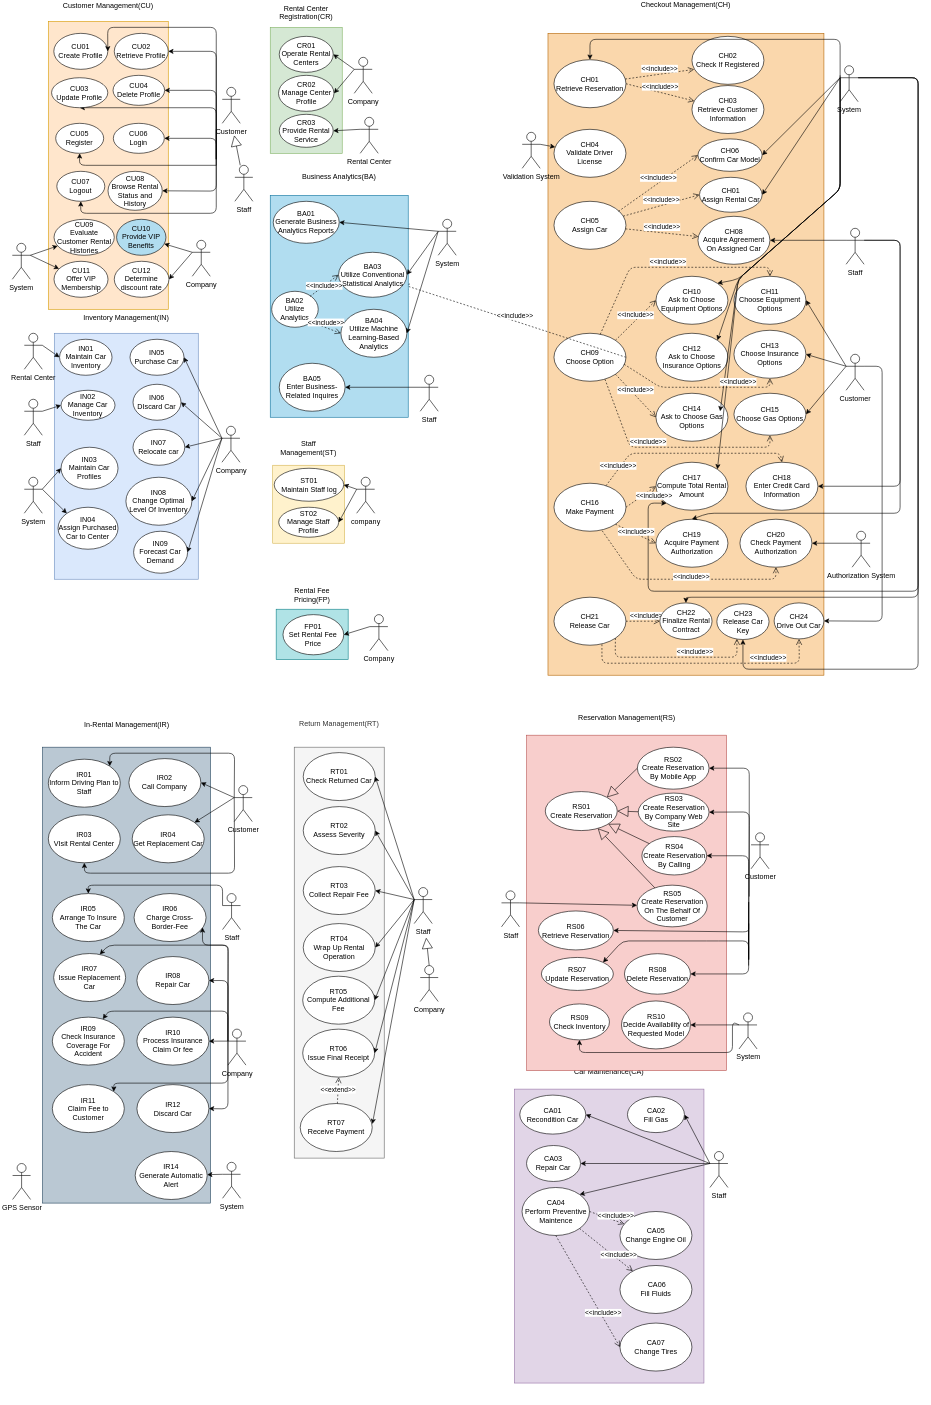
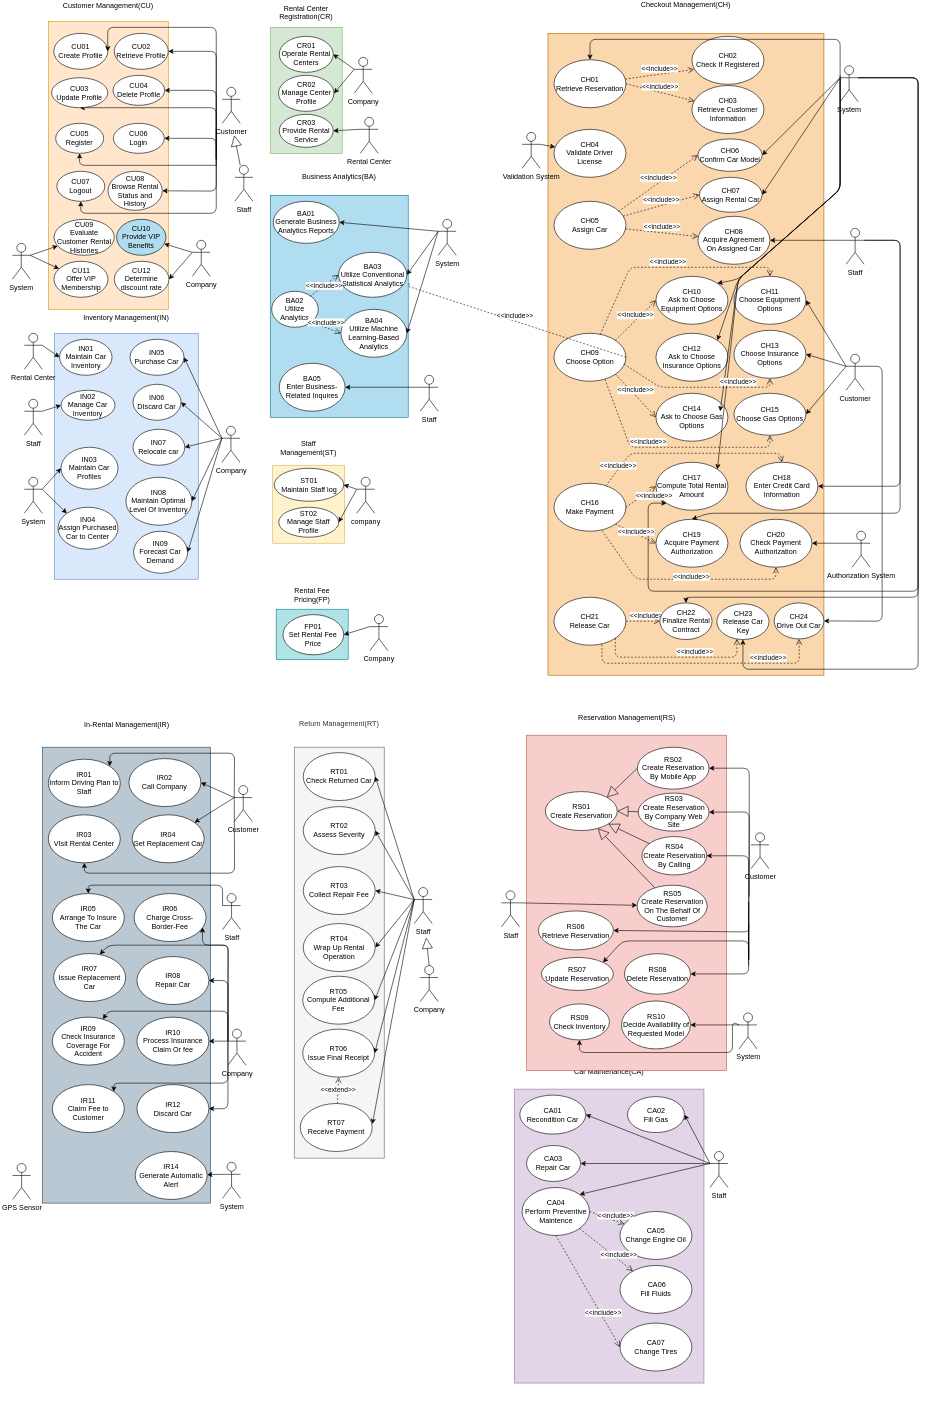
node "CH01 Assign Rental Car": label "CH01 Assign Rental Car" -> "CH07 Assign Rental Car"
node "IN08 Change Optimal Level Of Inventory": label "IN08 Change Optimal Level Of Inventory" -> "IN08 Maintain Optimal Level Of Inventory"
